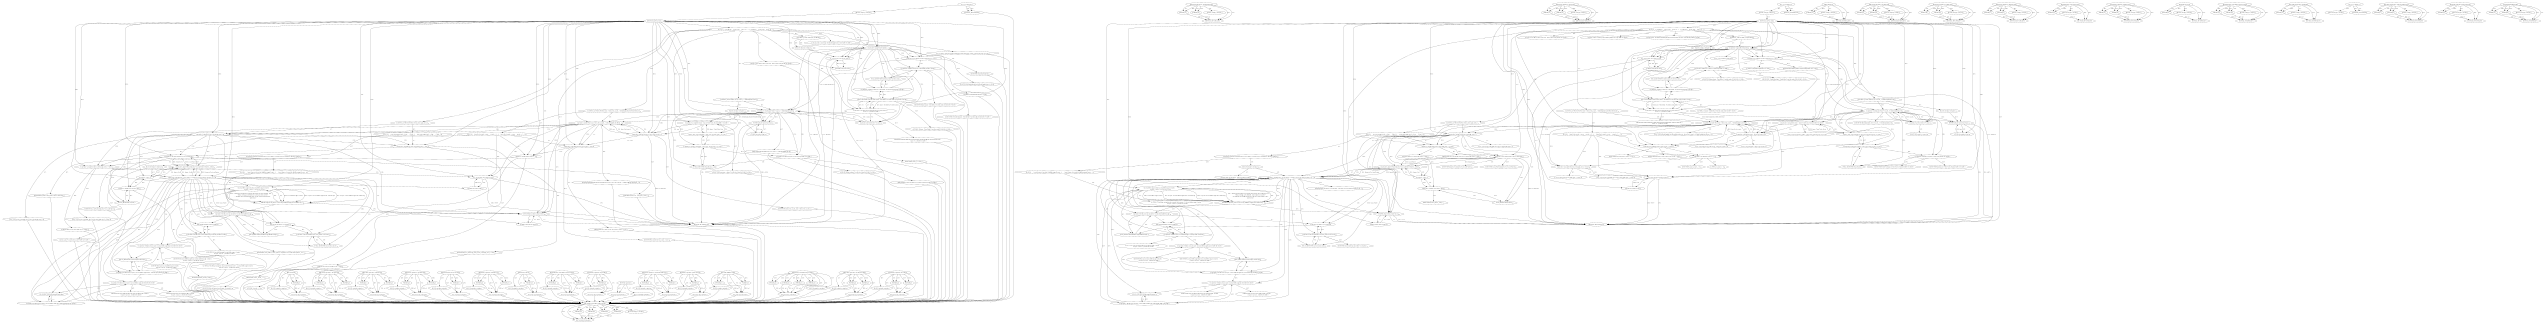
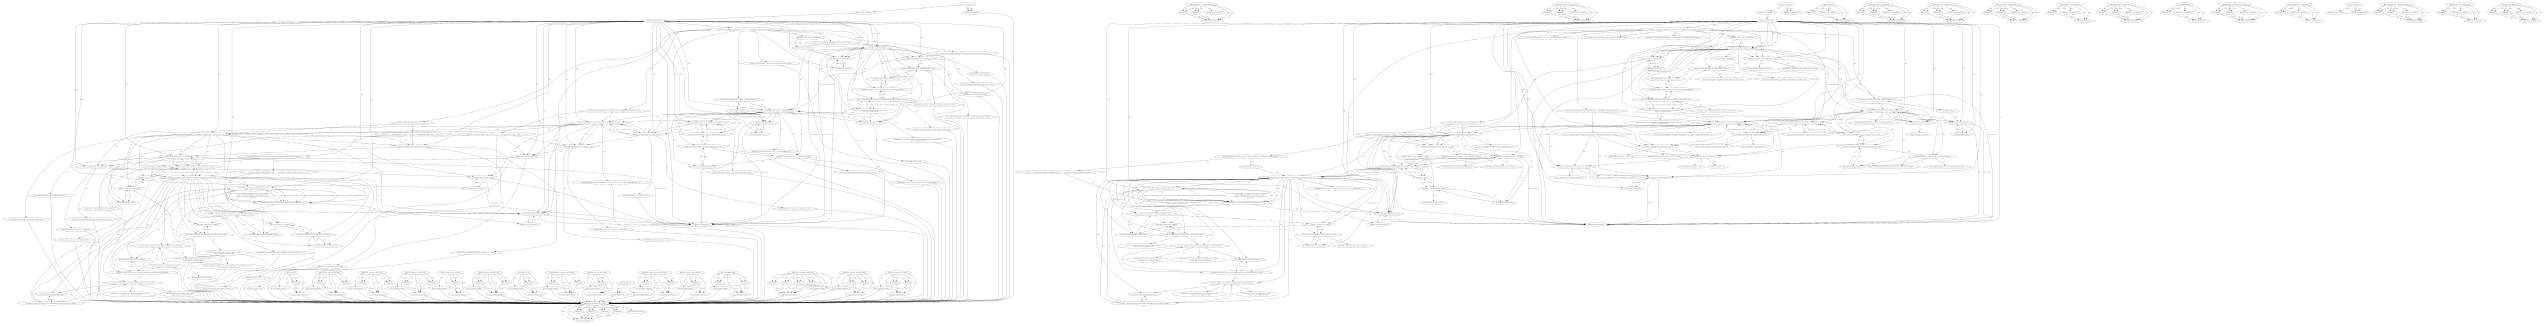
node "<(LOCAL,auto* local_frame: auto*)<SUB>23</SUB>>": removed
